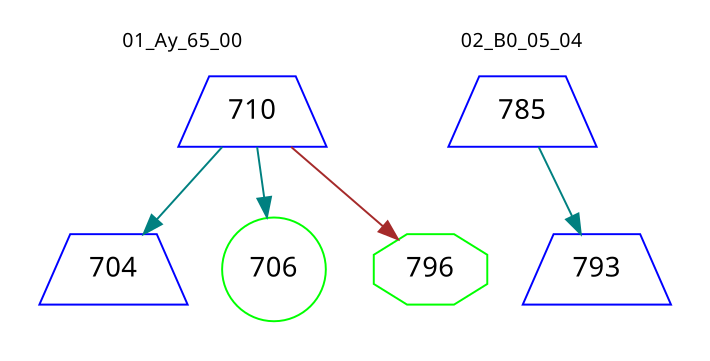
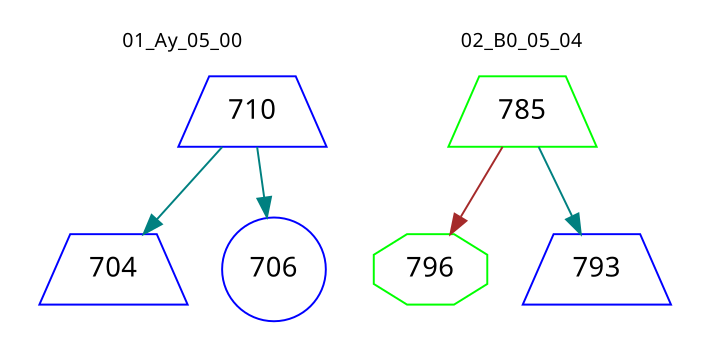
cluster "01_Ay_65_00": label "01_Ay_65_00" -> "01_Ay_05_00"
node "785": color blue -> green
edge "710" -> "796": now "785" -> "796"
node "706": color green -> blue
